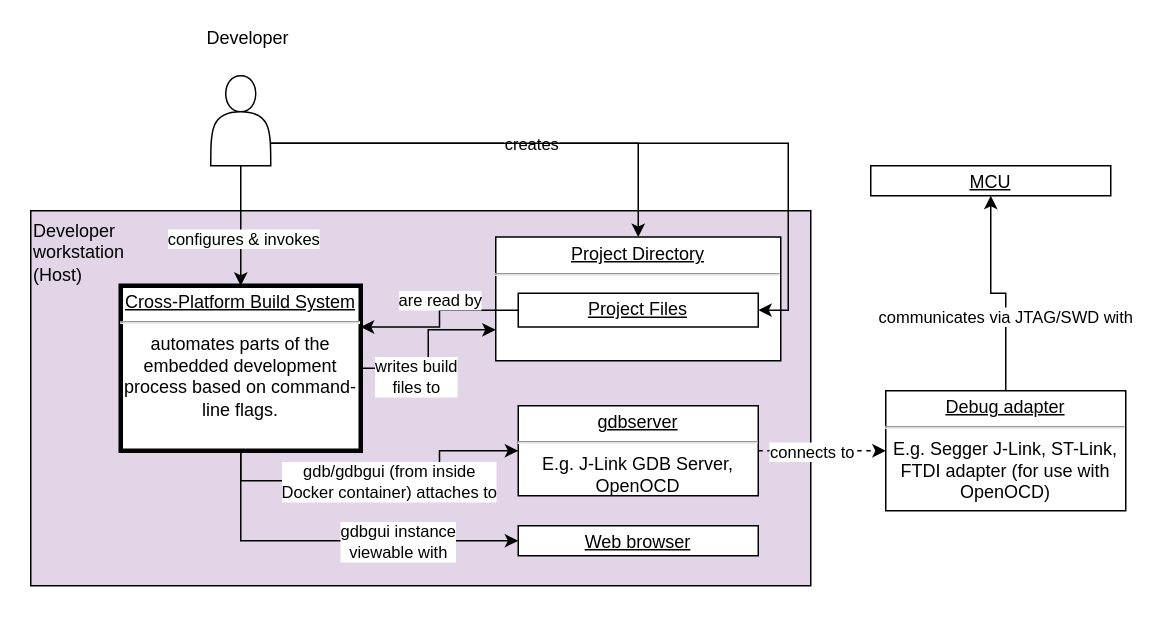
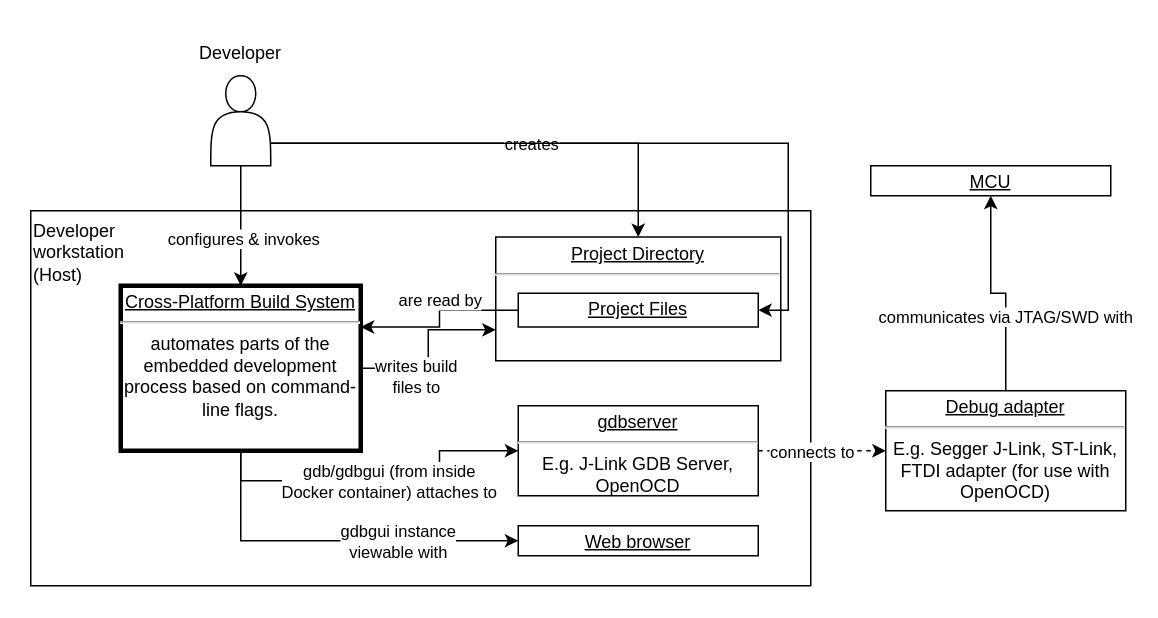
node "Developer": moved (248, 38) -> (241, 53)
node "Developer workstation (Host)": fillcolor #e1d5e7 -> #ffffff
